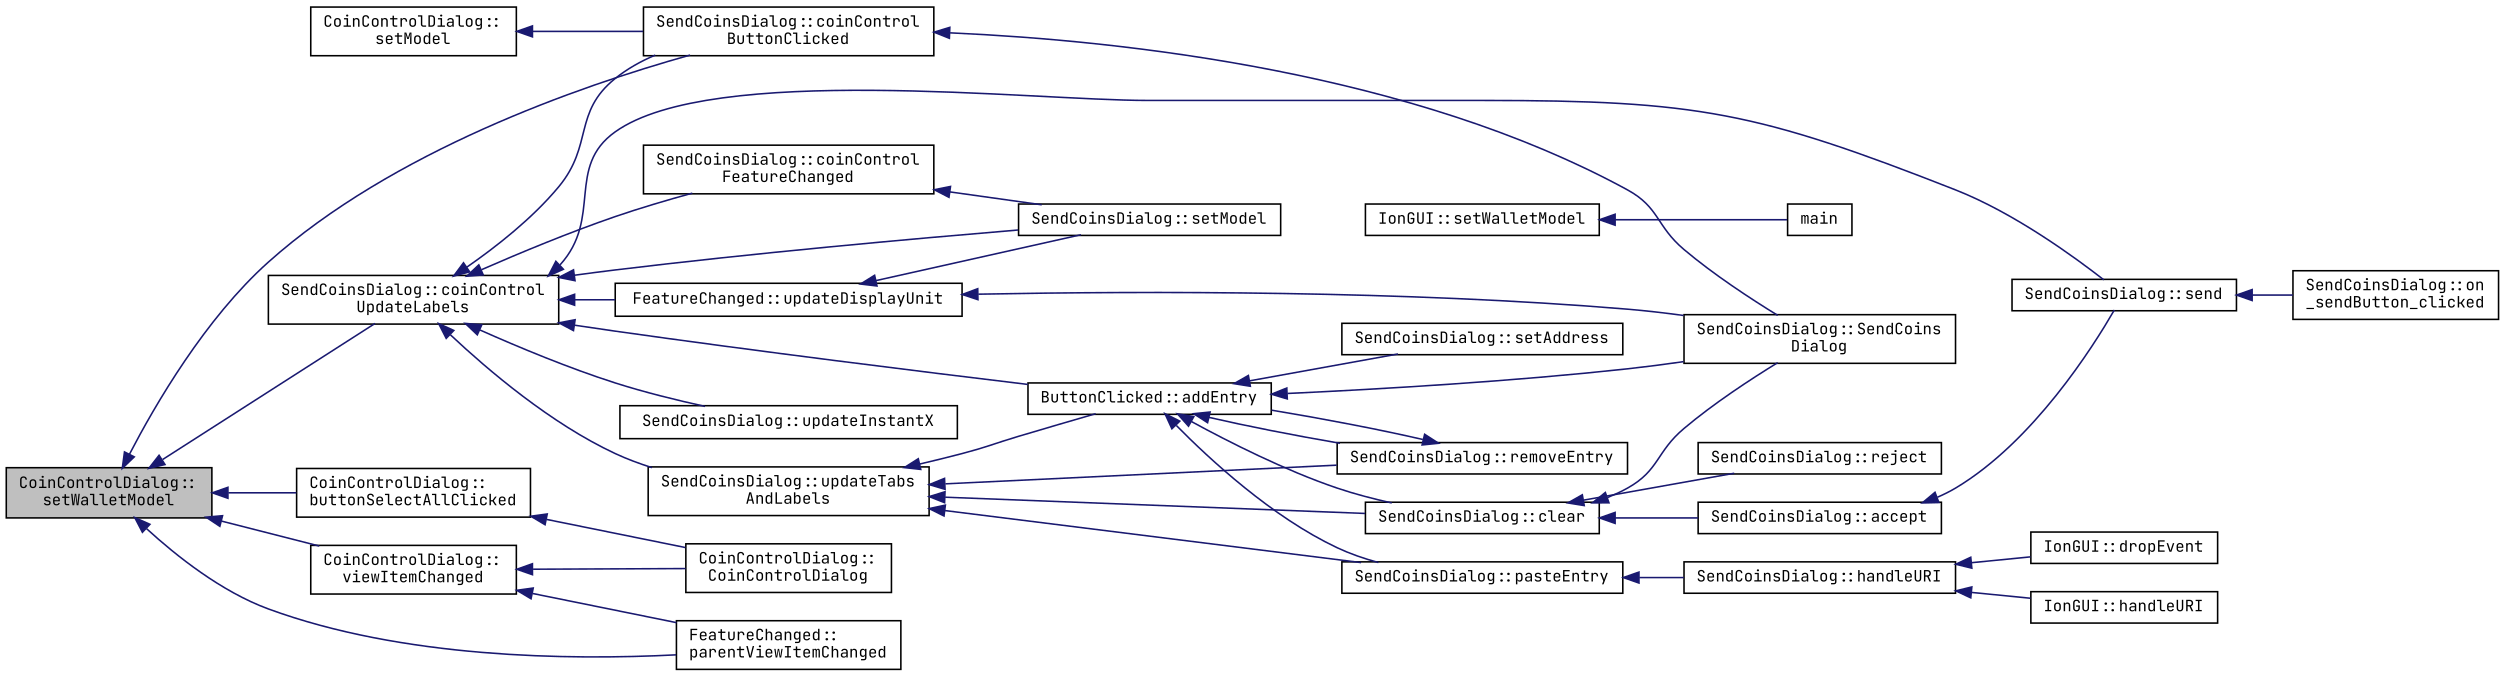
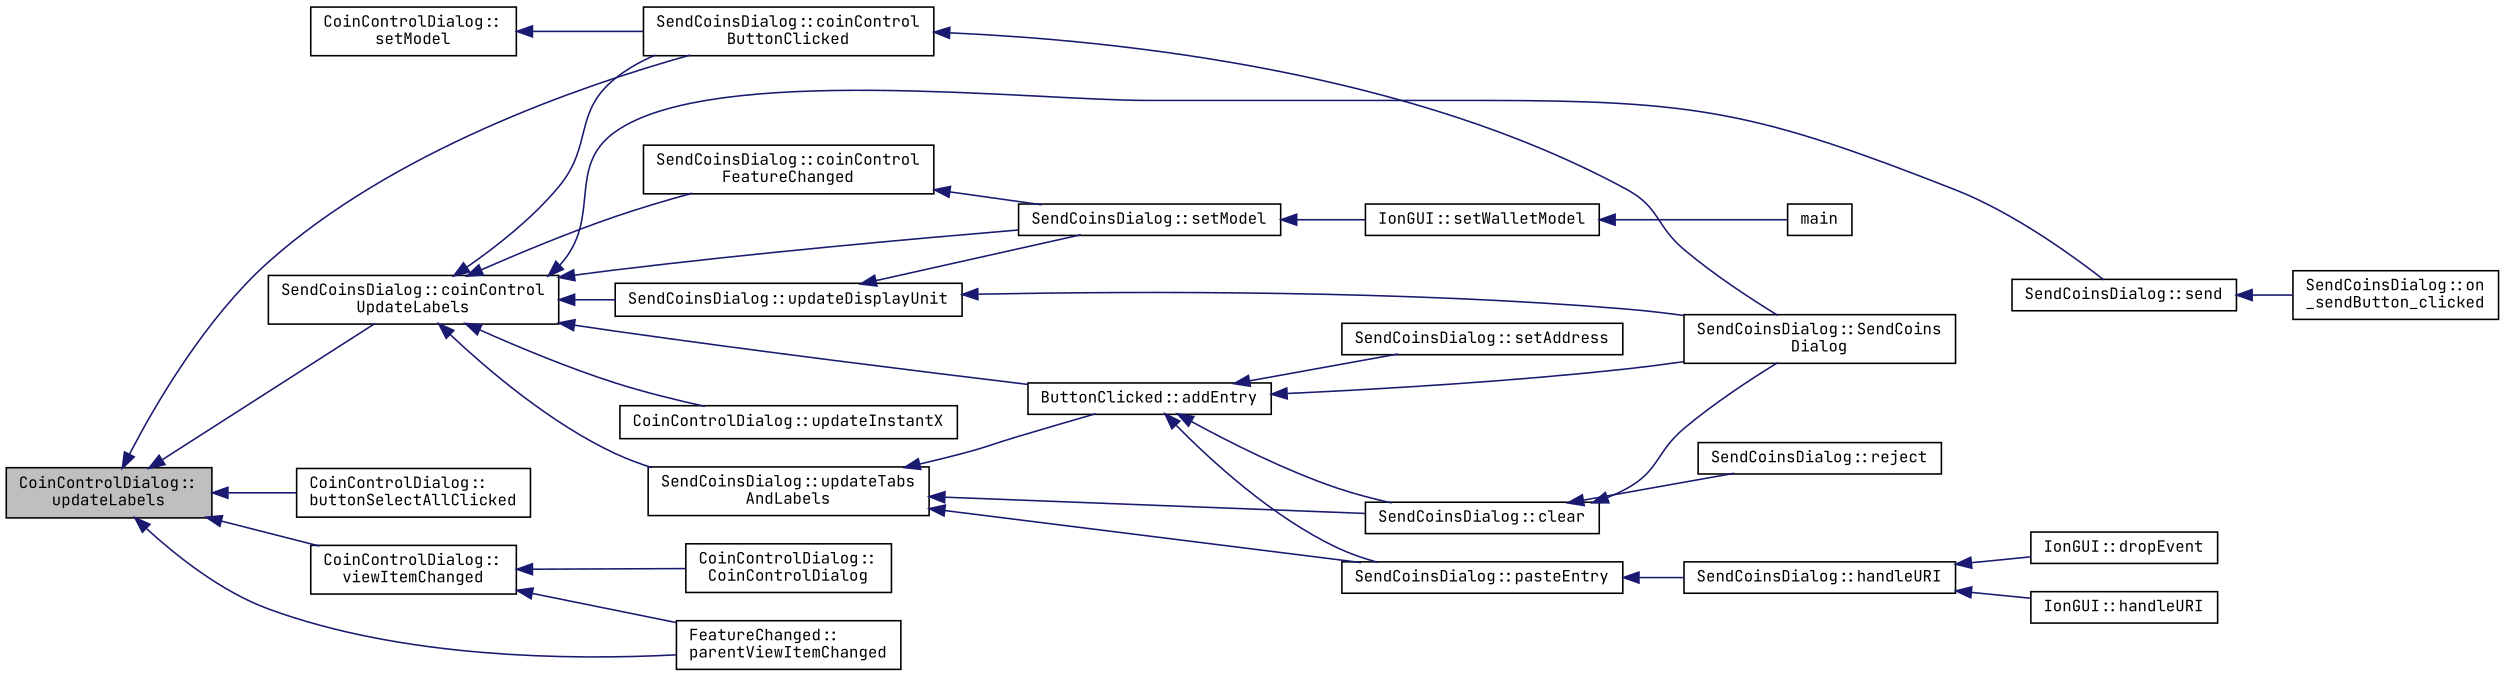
edge "IonGUI::setWalletModel" -> "SendCoinsDialog::setModel": added
node "FeatureChanged::updateDisplayUnit": label "FeatureChanged::updateDisplayUnit" -> "SendCoinsDialog::updateDisplayUnit"
node "SendCoinsDialog::updateInstantX": label "SendCoinsDialog::updateInstantX" -> "CoinControlDialog::updateInstantX"
node "SendCoinsDialog::removeEntry": removed
node "CoinControlDialog:: setWalletModel": label "CoinControlDialog:: setWalletModel" -> "CoinControlDialog:: updateLabels"
node "SendCoinsDialog::accept": removed
edge "CoinControlDialog:: CoinControlDialog" -> "CoinControlDialog:: buttonSelectAllClicked": removed
